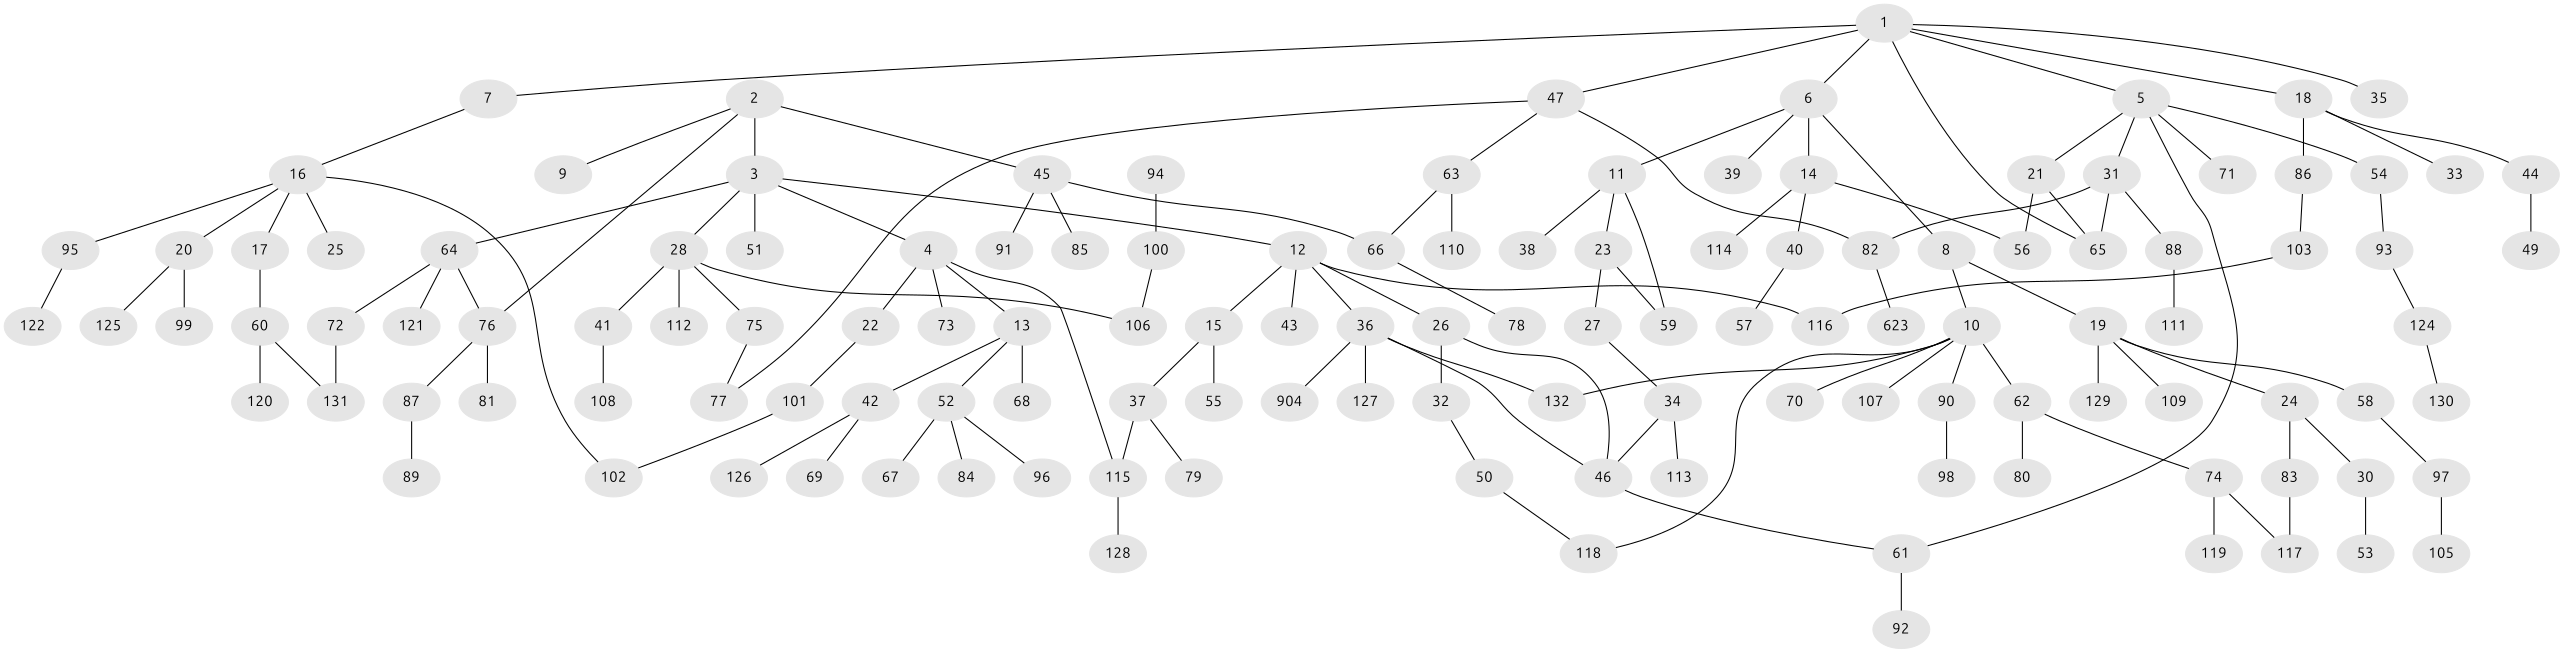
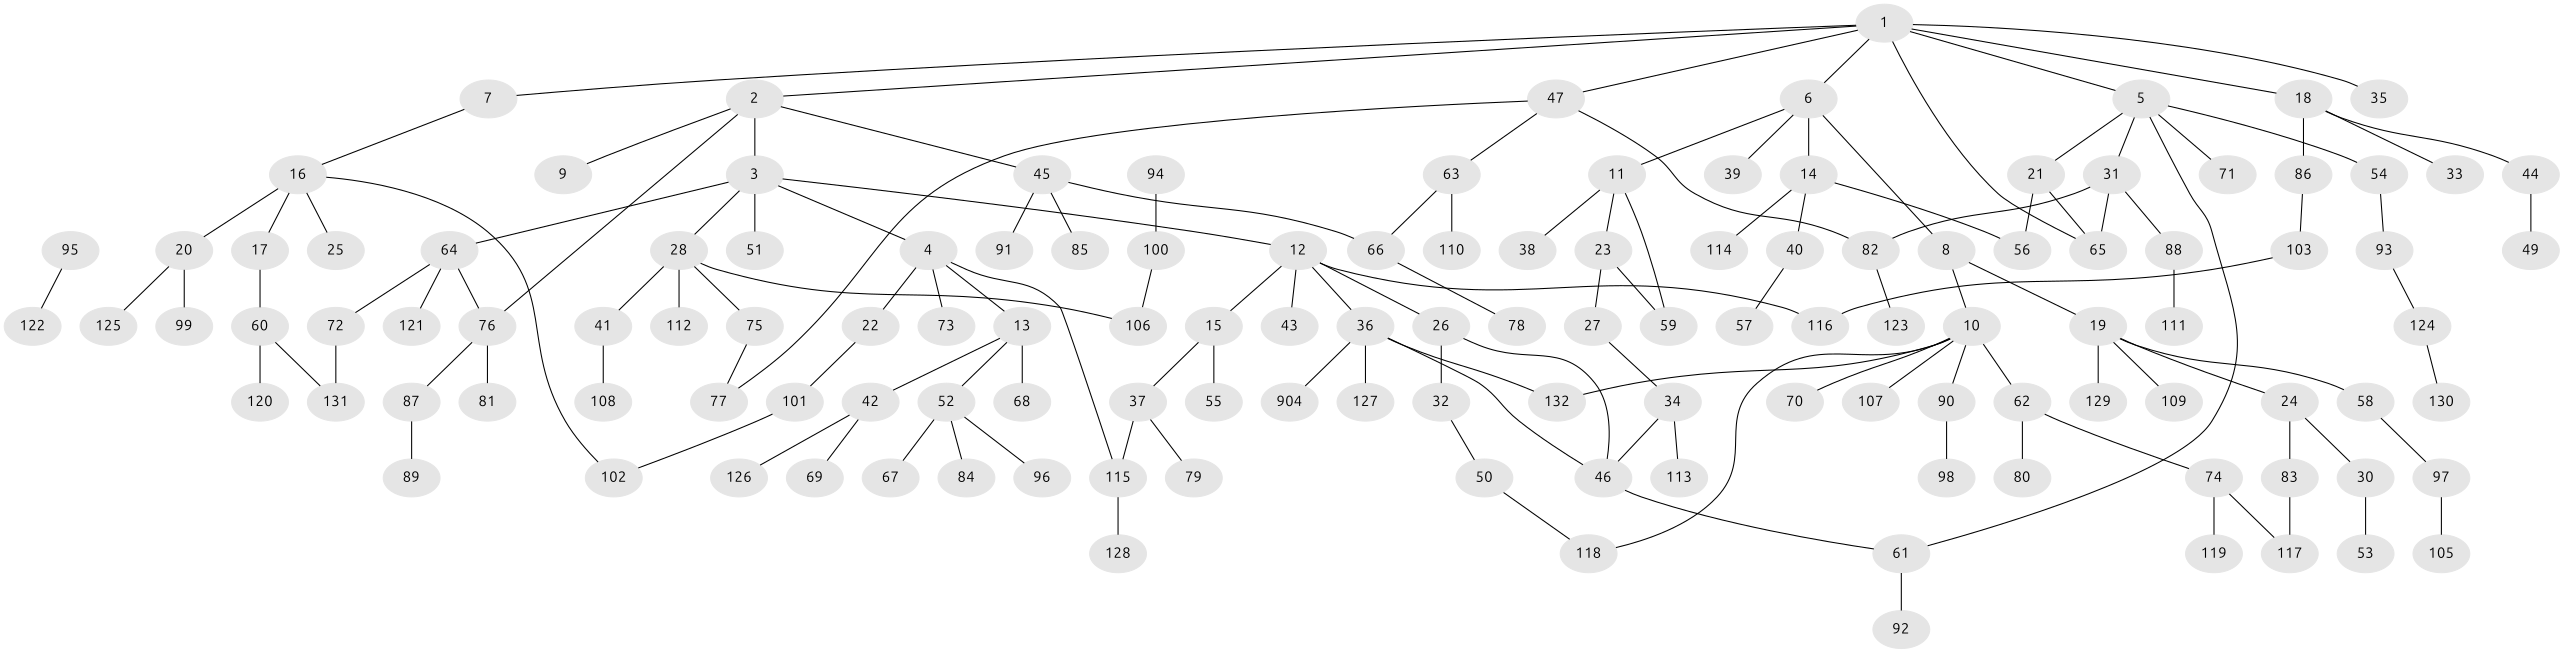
edge "1" -- "2": added
edge "16" -- "95": removed
node "623": label "623" -> "123"
